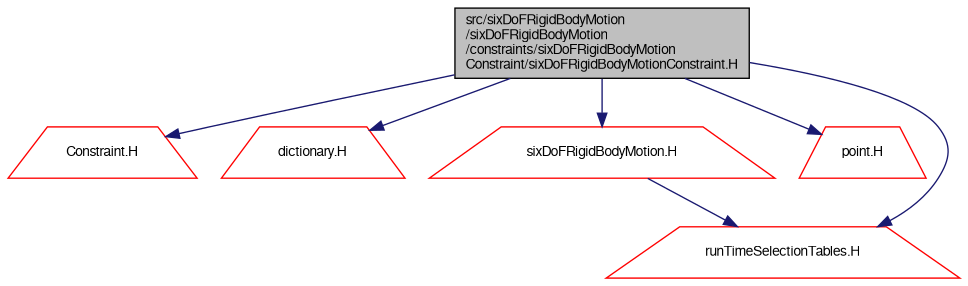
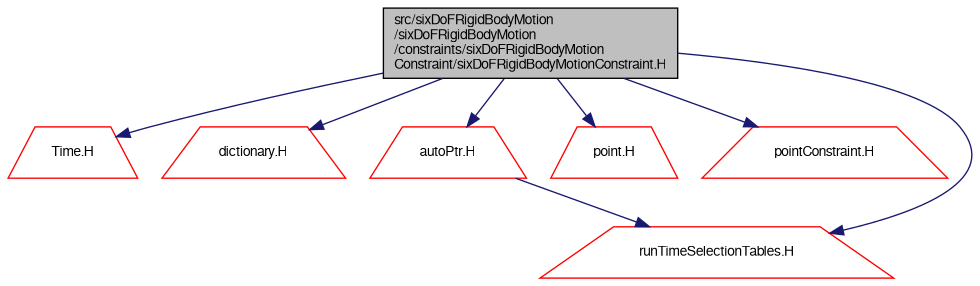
node "Constraint.H": label "Constraint.H" -> "Time.H"
node "sixDoFRigidBodyMotion.H": label "sixDoFRigidBodyMotion.H" -> "autoPtr.H"
node "pointConstraint.H": added
